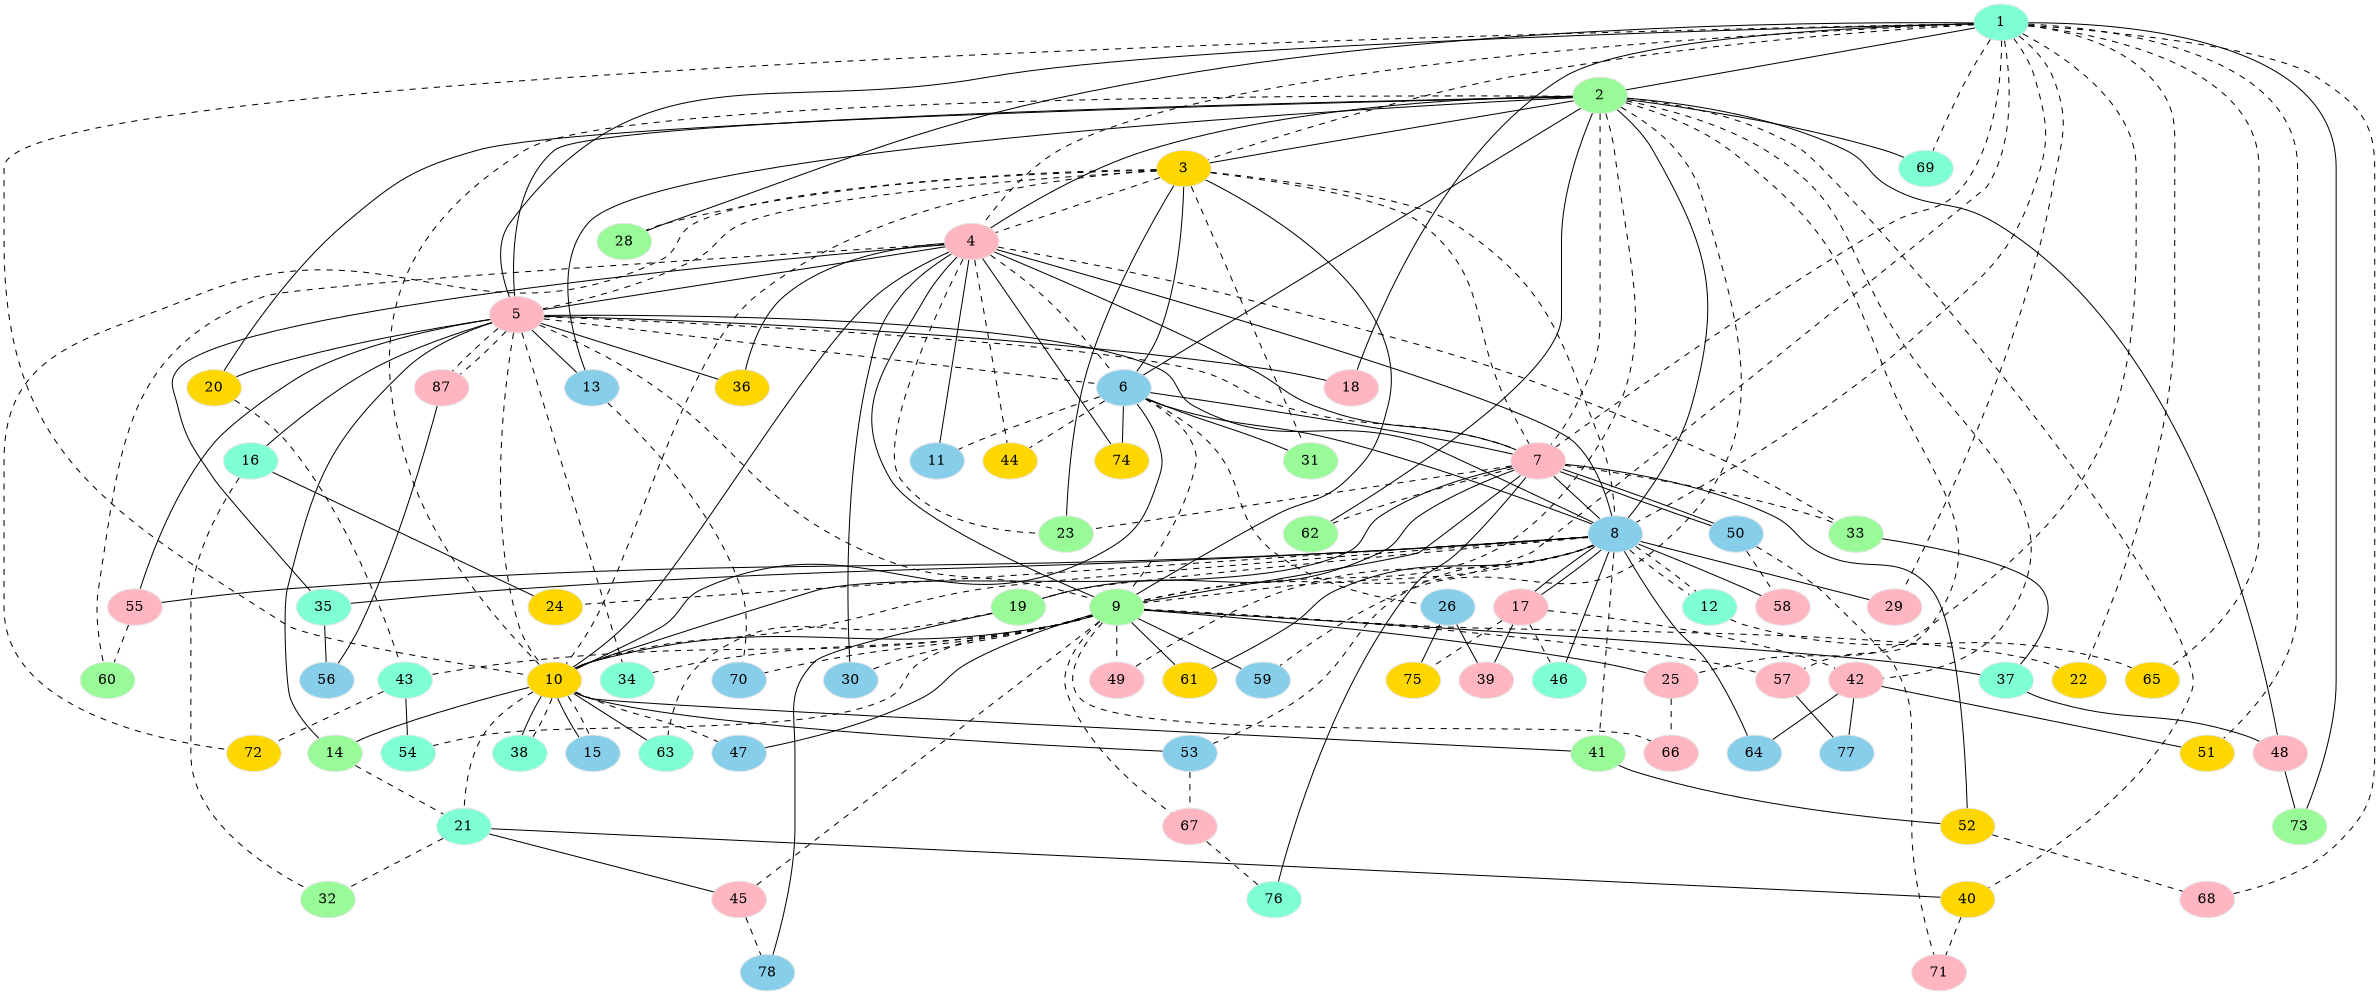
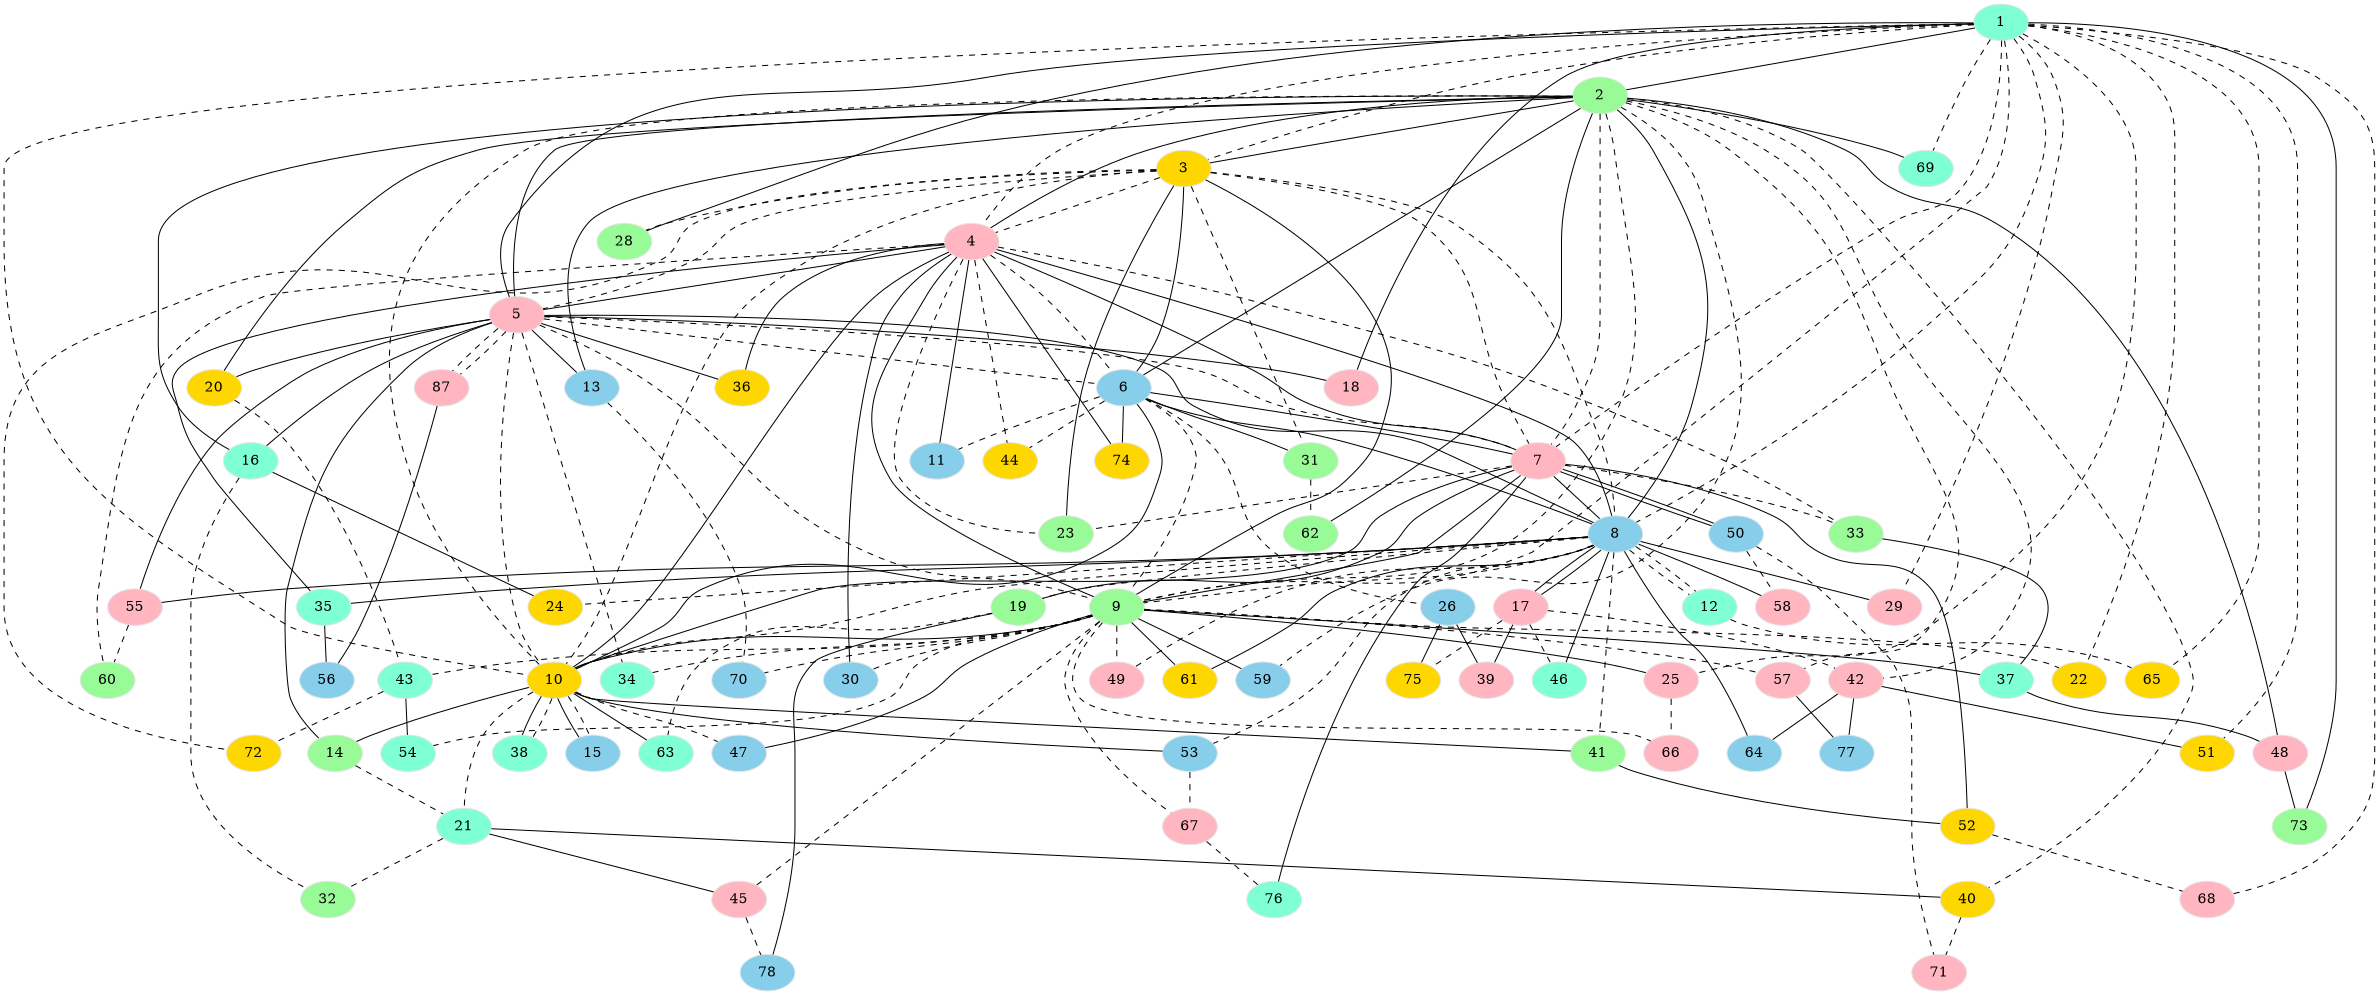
edge "2" -- "16": added
edge "7" -- "62": now "31" -- "62"
